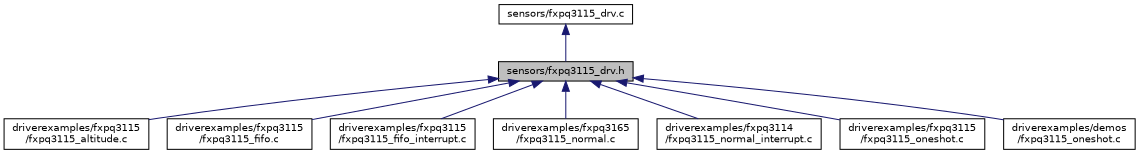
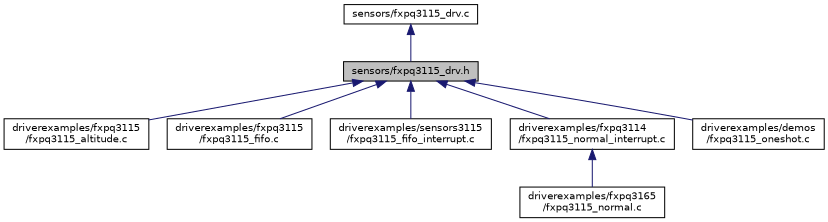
edge "driverexamples/fxpq3165 /fxpq3115_normal.c" -> "sensors/fxpq3115_drv.h": now "driverexamples/fxpq3165 /fxpq3115_normal.c" -> "driverexamples/fxpq3114 /fxpq3115_normal_interrupt.c"
node "driverexamples/fxpq3115 /fxpq3115_fifo_interrupt.c": label "driverexamples/fxpq3115 /fxpq3115_fifo_interrupt.c" -> "driverexamples/sensors3115 /fxpq3115_fifo_interrupt.c"
node "driverexamples/fxpq3115 /fxpq3115_oneshot.c": removed
